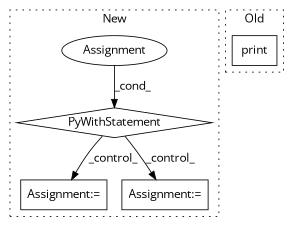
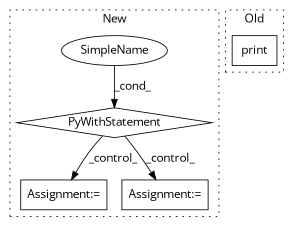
node "Assignment": label "Assignment" -> "SimpleName"
